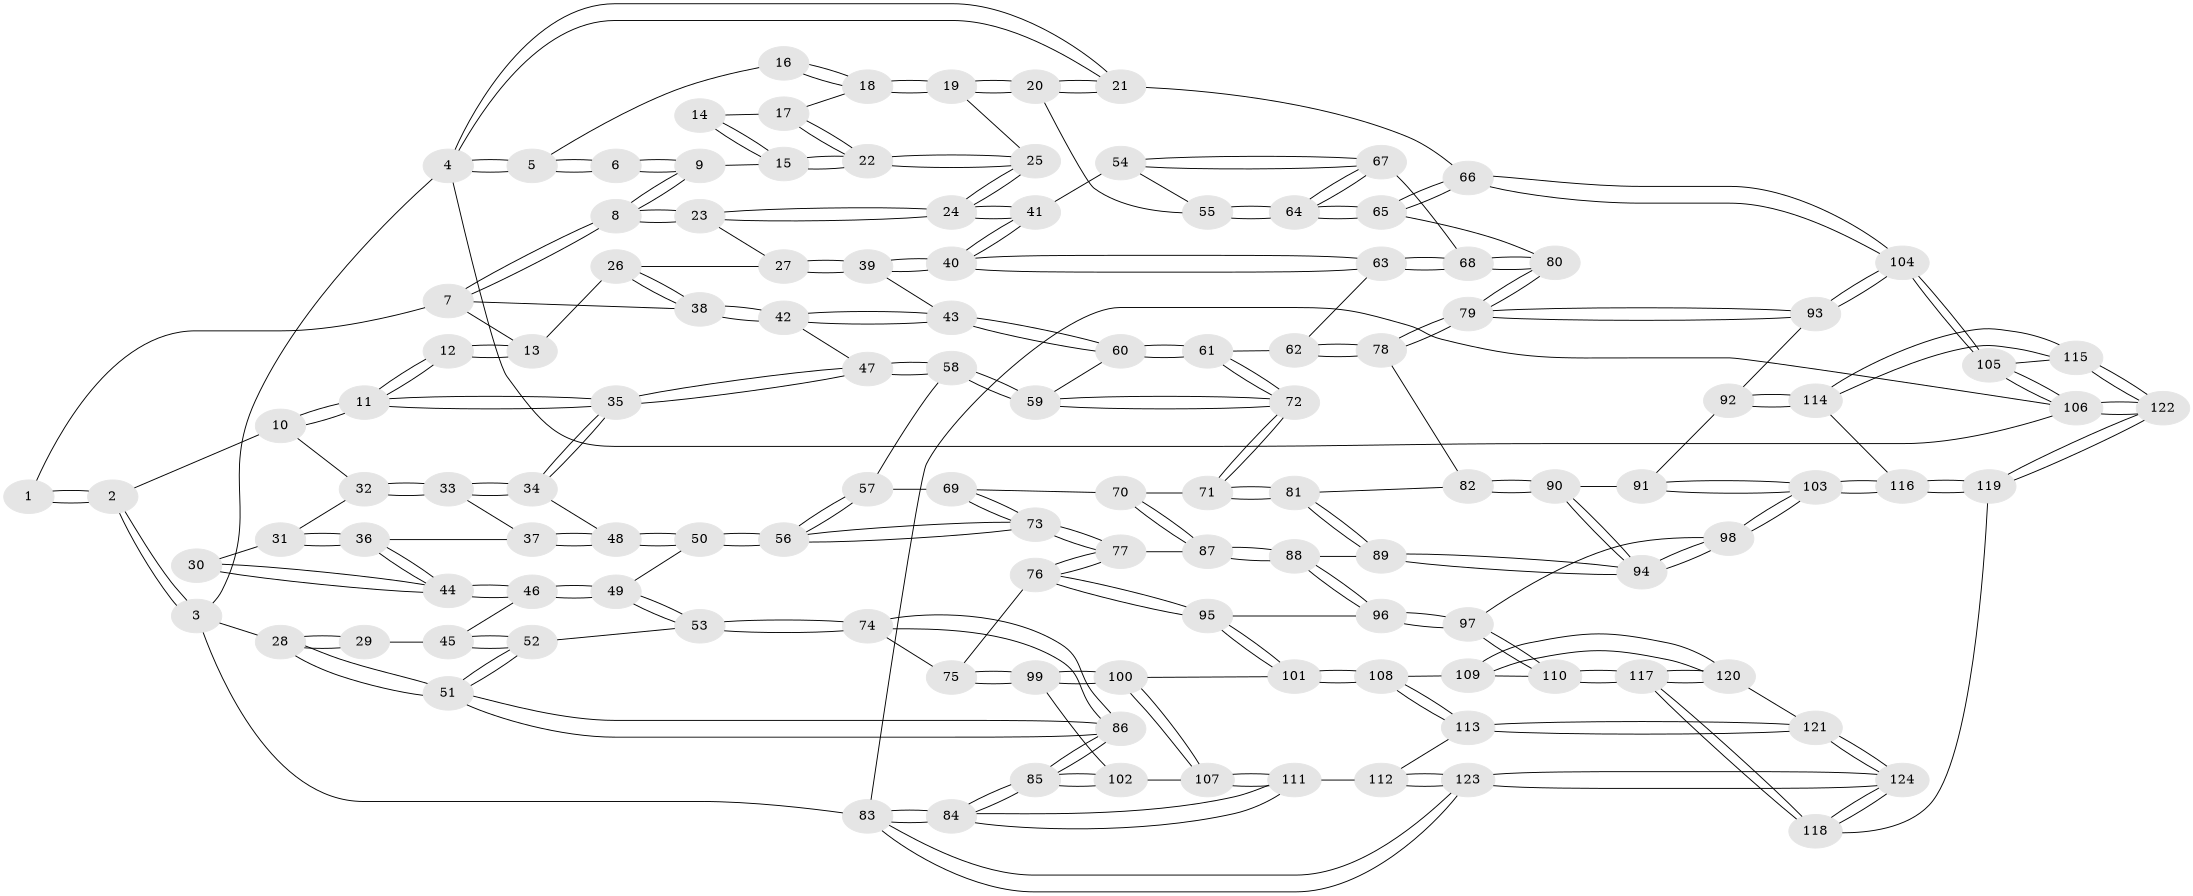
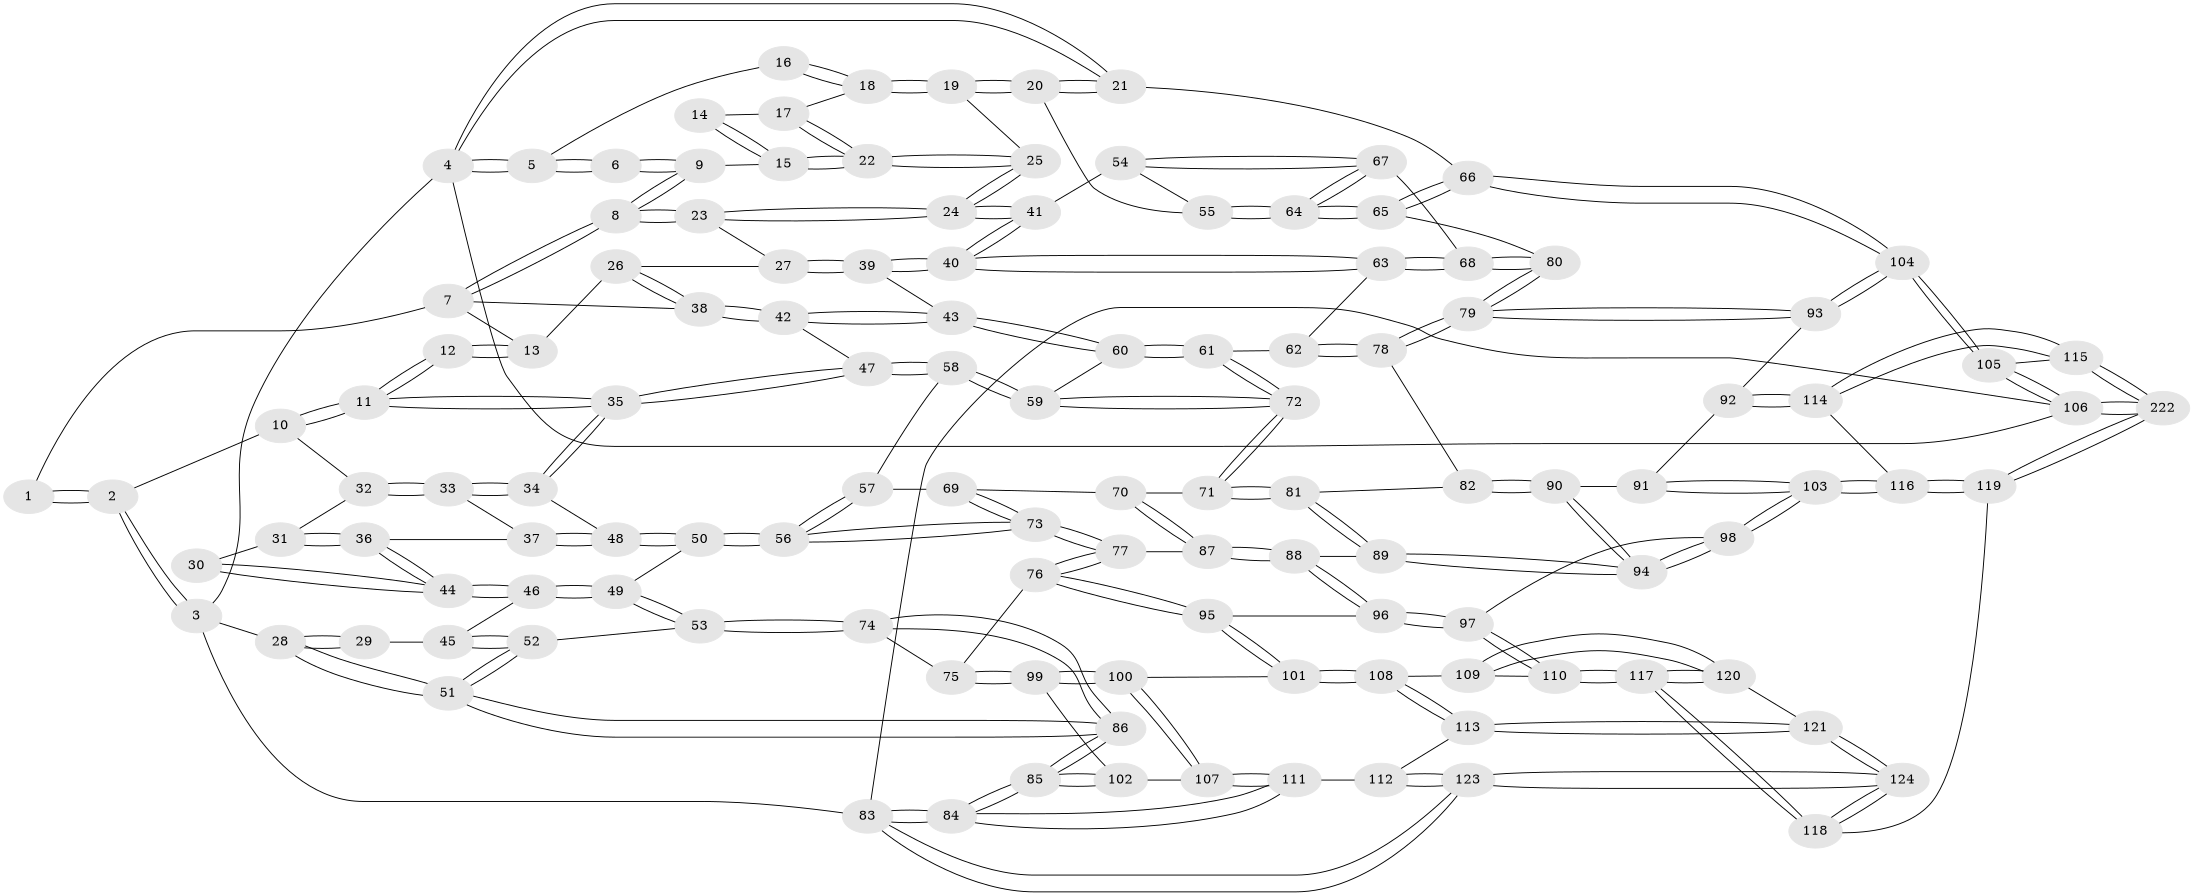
node "122": label "122" -> "222"
